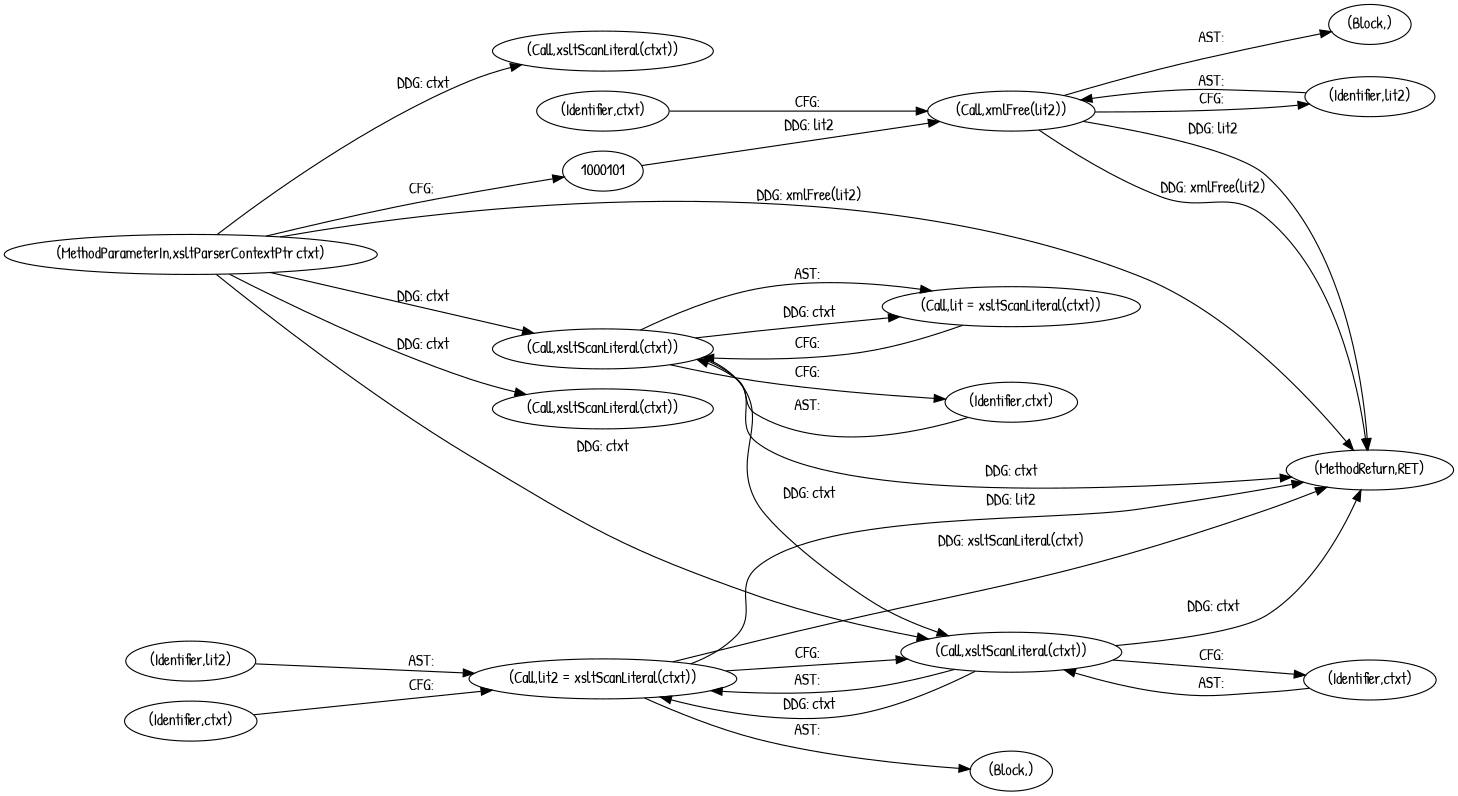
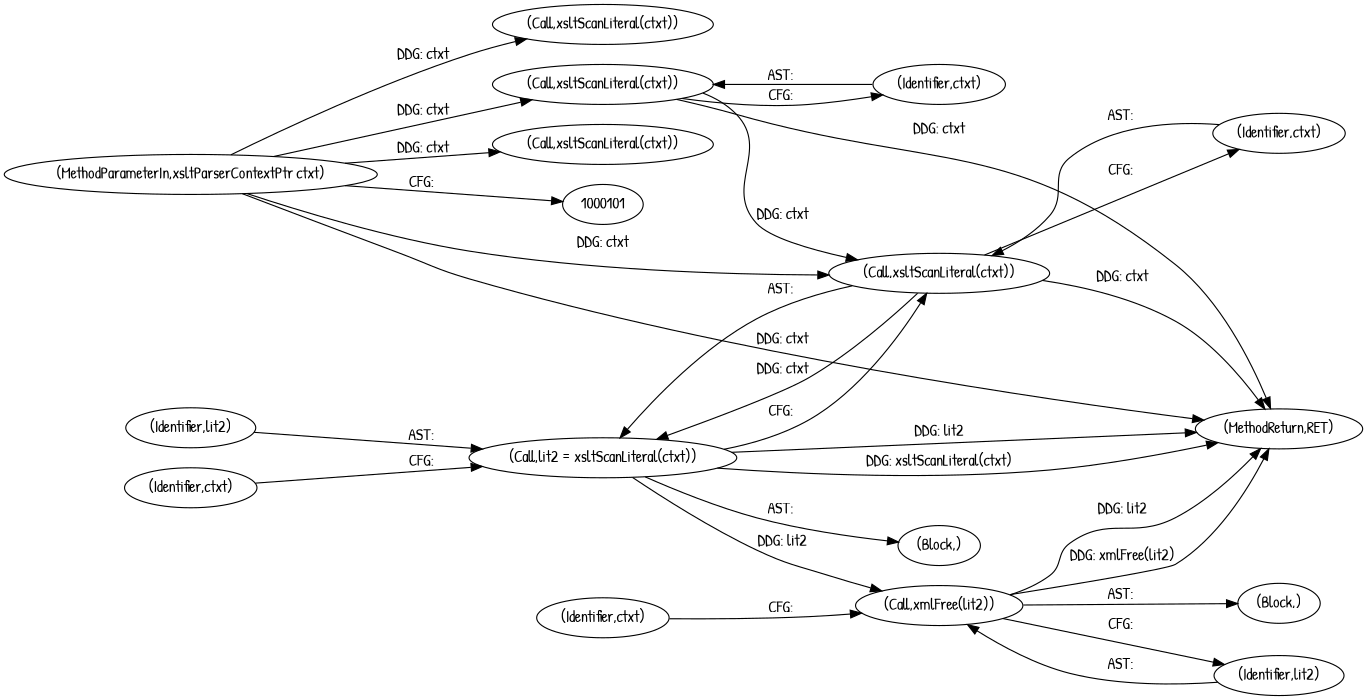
edge "1000101" -> "(Call,xmlFree(lit2))": now "(Call,lit2 = xsltScanLiteral(ctxt))" -> "(Call,xmlFree(lit2))"
edge "(MethodParameterIn,xsltParserContextPtr ctxt)" -> "(MethodReturn,RET)": label "DDG: xmlFree(lit2)" -> "DDG: ctxt"
node "(Call,lit = xsltScanLiteral(ctxt))": removed
